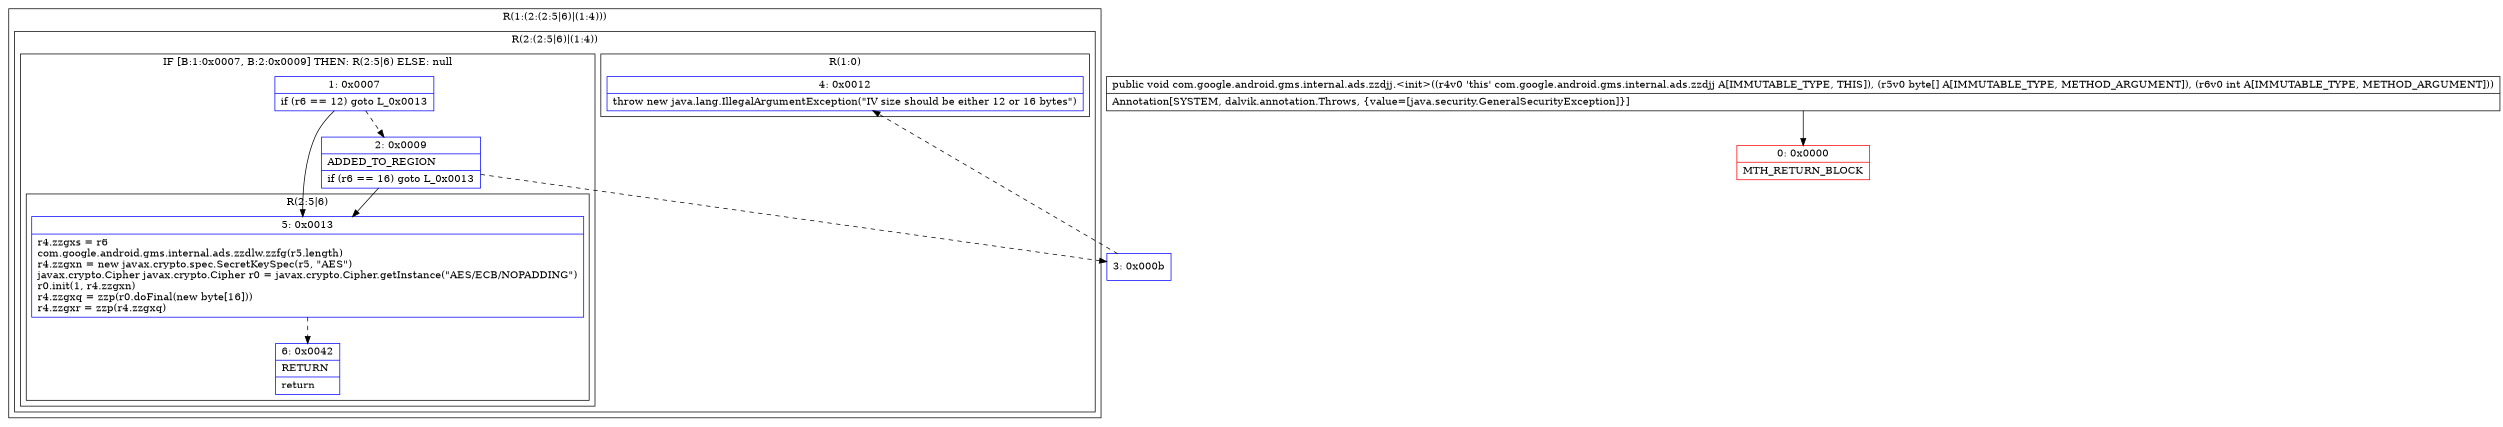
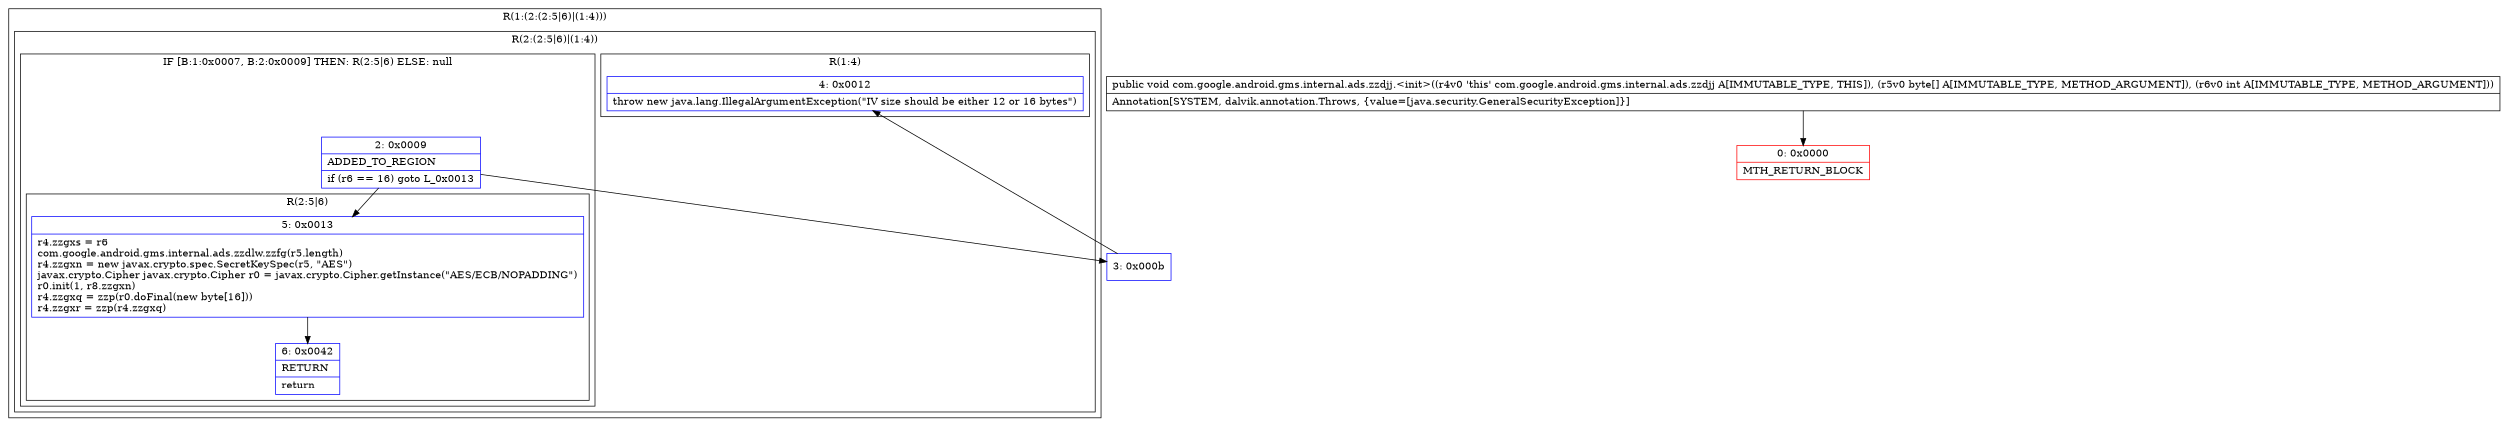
cluster "R(1:0)": label "R(1:0)" -> "R(1:4)"
node "1: 0x0007": removed
edge "3: 0x000b" -> "4: 0x0012": style dashed -> solid
edge "2: 0x0009" -> "3: 0x000b": style dashed -> solid
node "5: 0x0013": text "r0.init(1, r4.zzgxn)" -> "r0.init(1, r8.zzgxn)"
edge "5: 0x0013" -> "6: 0x0042": style dashed -> solid
